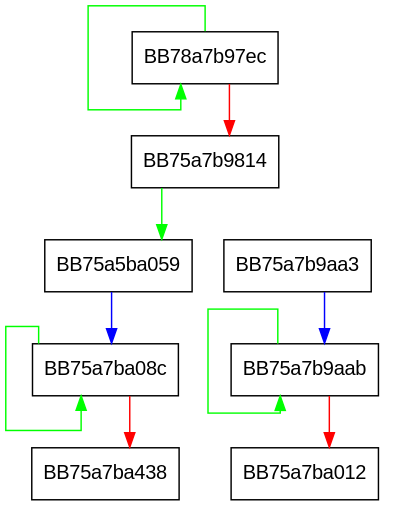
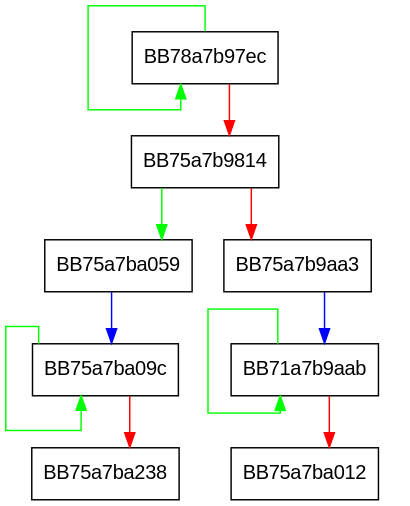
edge "BB75a7b9814" -> "BB75a7b9aa3": added
node "BB75a5ba059": label "BB75a5ba059" -> "BB75a7ba059"
node "BB75a7ba08c": label "BB75a7ba08c" -> "BB75a7ba09c"
node "BB75a7b9aab": label "BB75a7b9aab" -> "BB71a7b9aab"
node "BB75a7ba438": label "BB75a7ba438" -> "BB75a7ba238"
